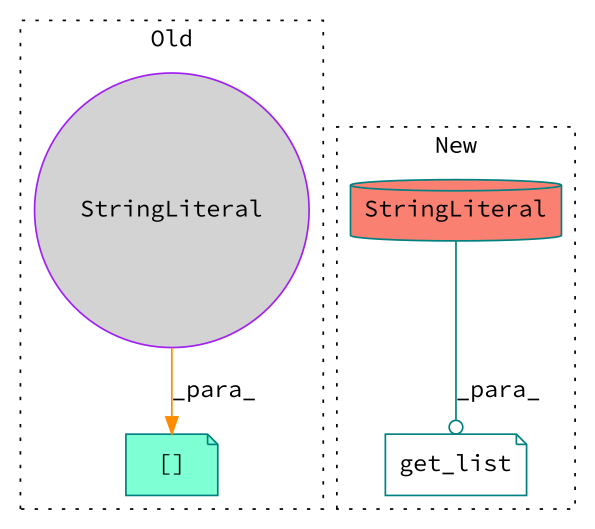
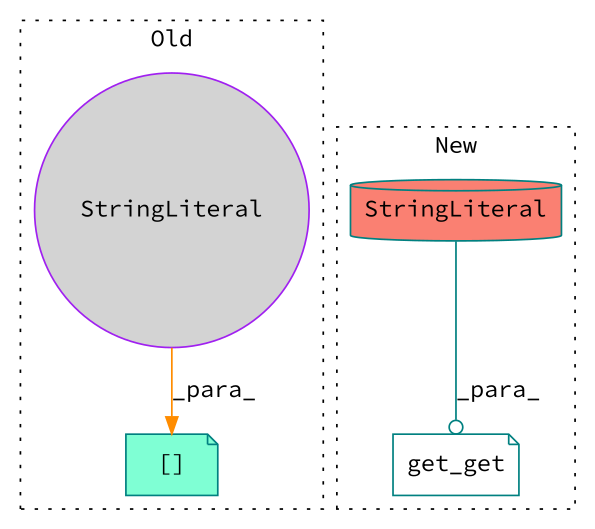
node "get_list": label "get_list" -> "get_get"
